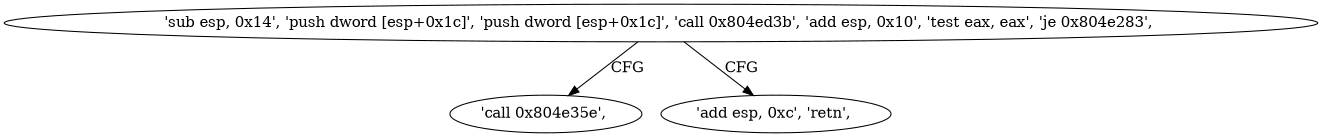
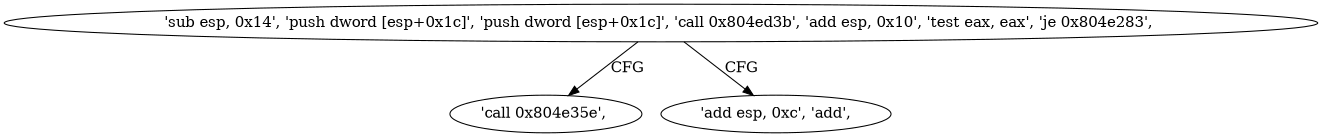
node "'add esp, 0xc', 'retn',": label "'add esp, 0xc', 'retn'," -> "'add esp, 0xc', 'add',"
